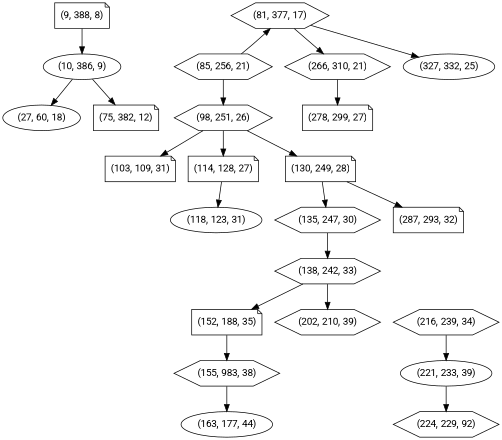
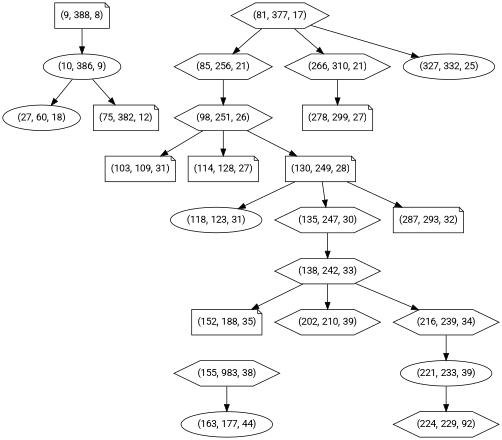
edge "(85, 256, 21)" -> "(81, 377, 17)": reversed
edge "(114, 128, 27)" -> "(118, 123, 31)": now "(130, 249, 28)" -> "(118, 123, 31)"
edge "(138, 242, 33)" -> "(216, 239, 34)": added
edge "(152, 188, 35)" -> "(155, 983, 38)": removed
